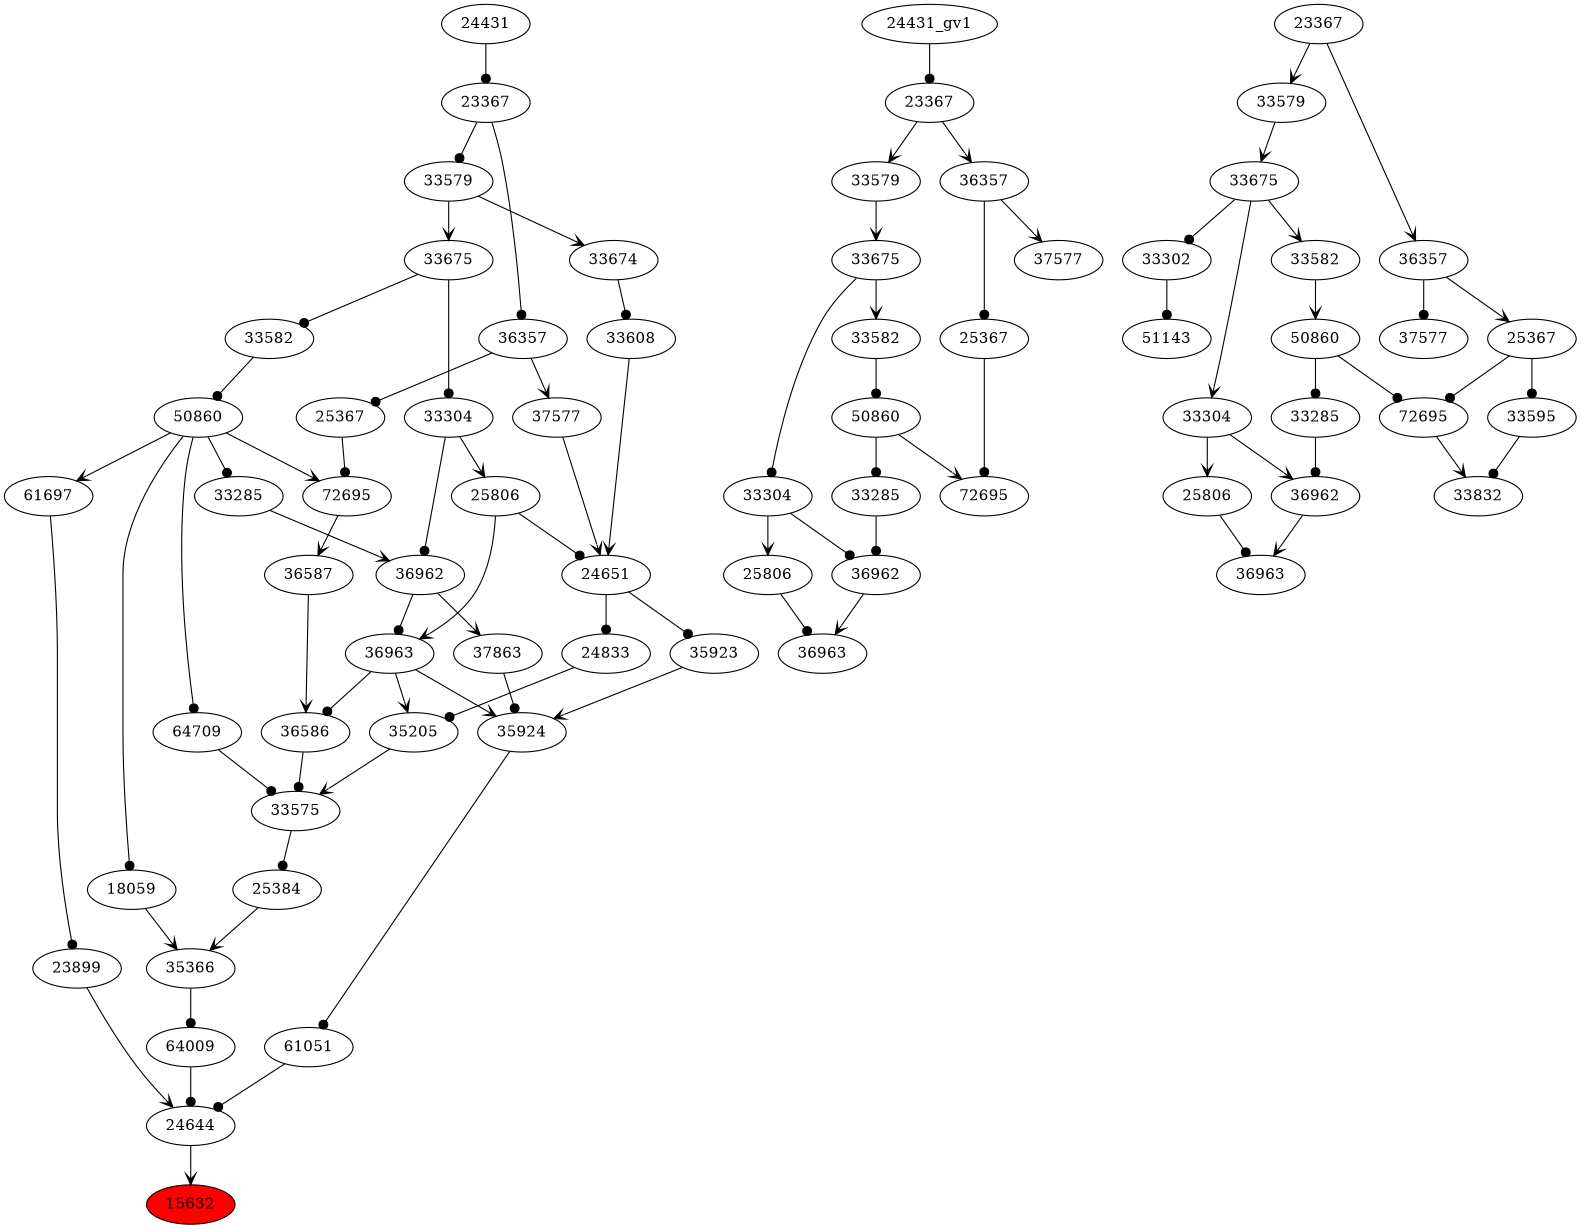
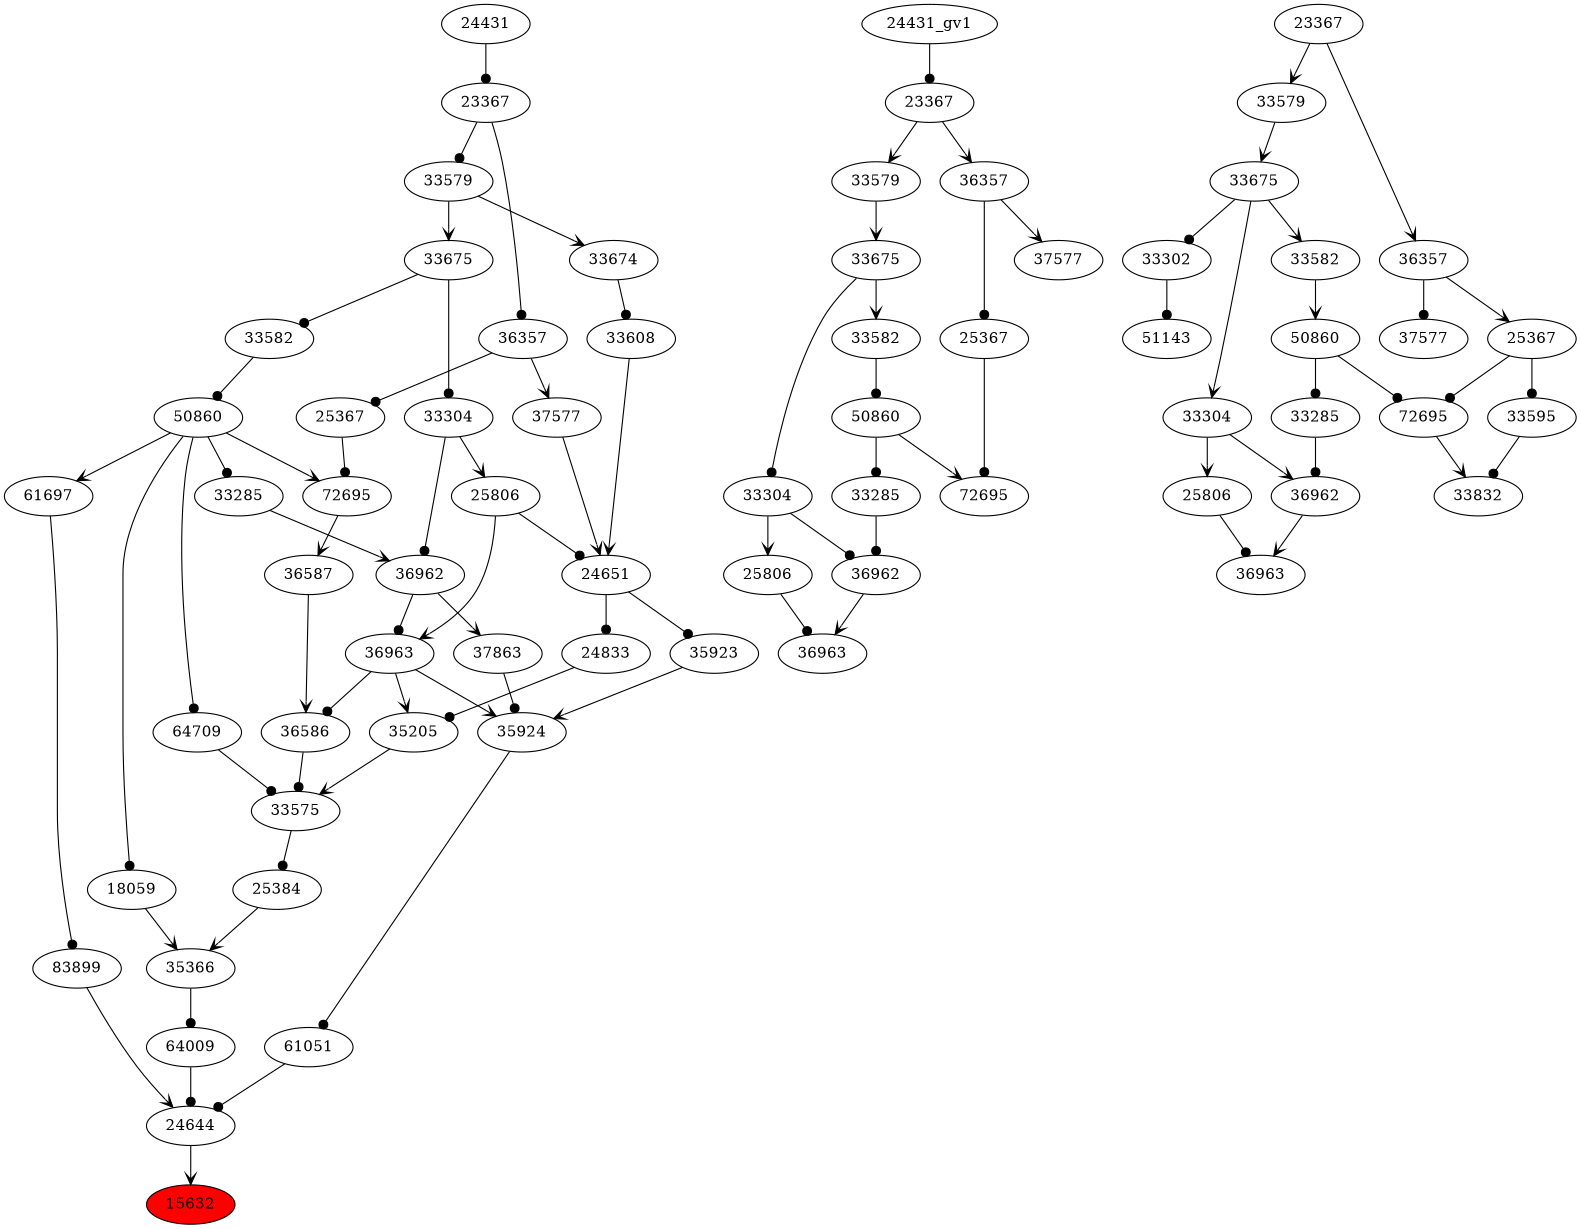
node "23899": label "23899" -> "83899"
